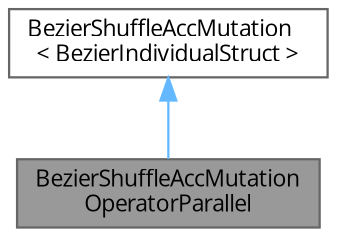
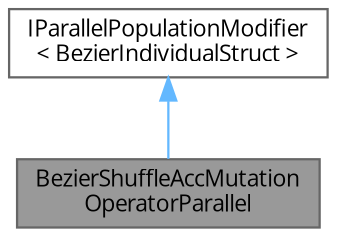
node "BezierShuffleAccMutation < BezierIndividualStruct >": label "BezierShuffleAccMutation < BezierIndividualStruct >" -> "IParallelPopulationModifier < BezierIndividualStruct >"
